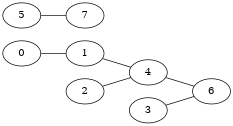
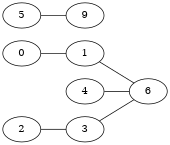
node "7": label "7" -> "9"
edge "1" -- "4": now "1" -- "6"
edge "4" -- "2": now "3" -- "2"
